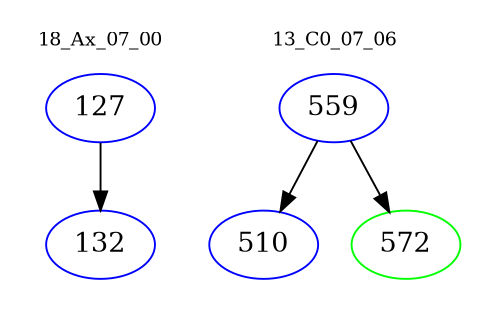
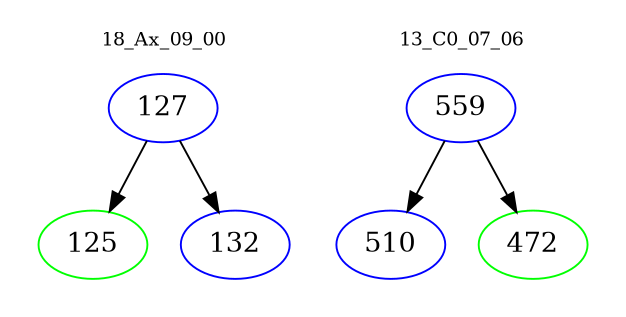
cluster "18_Ax_07_00": label "18_Ax_07_00" -> "18_Ax_09_00"
node "125": added
node "572": label "572" -> "472"
